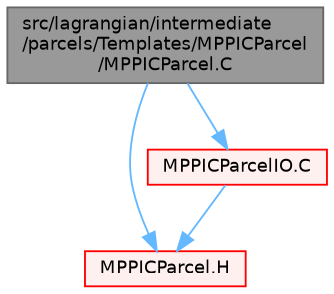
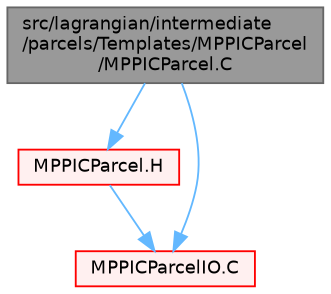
edge "MPPICParcelIO.C" -> "MPPICParcel.H": reversed
